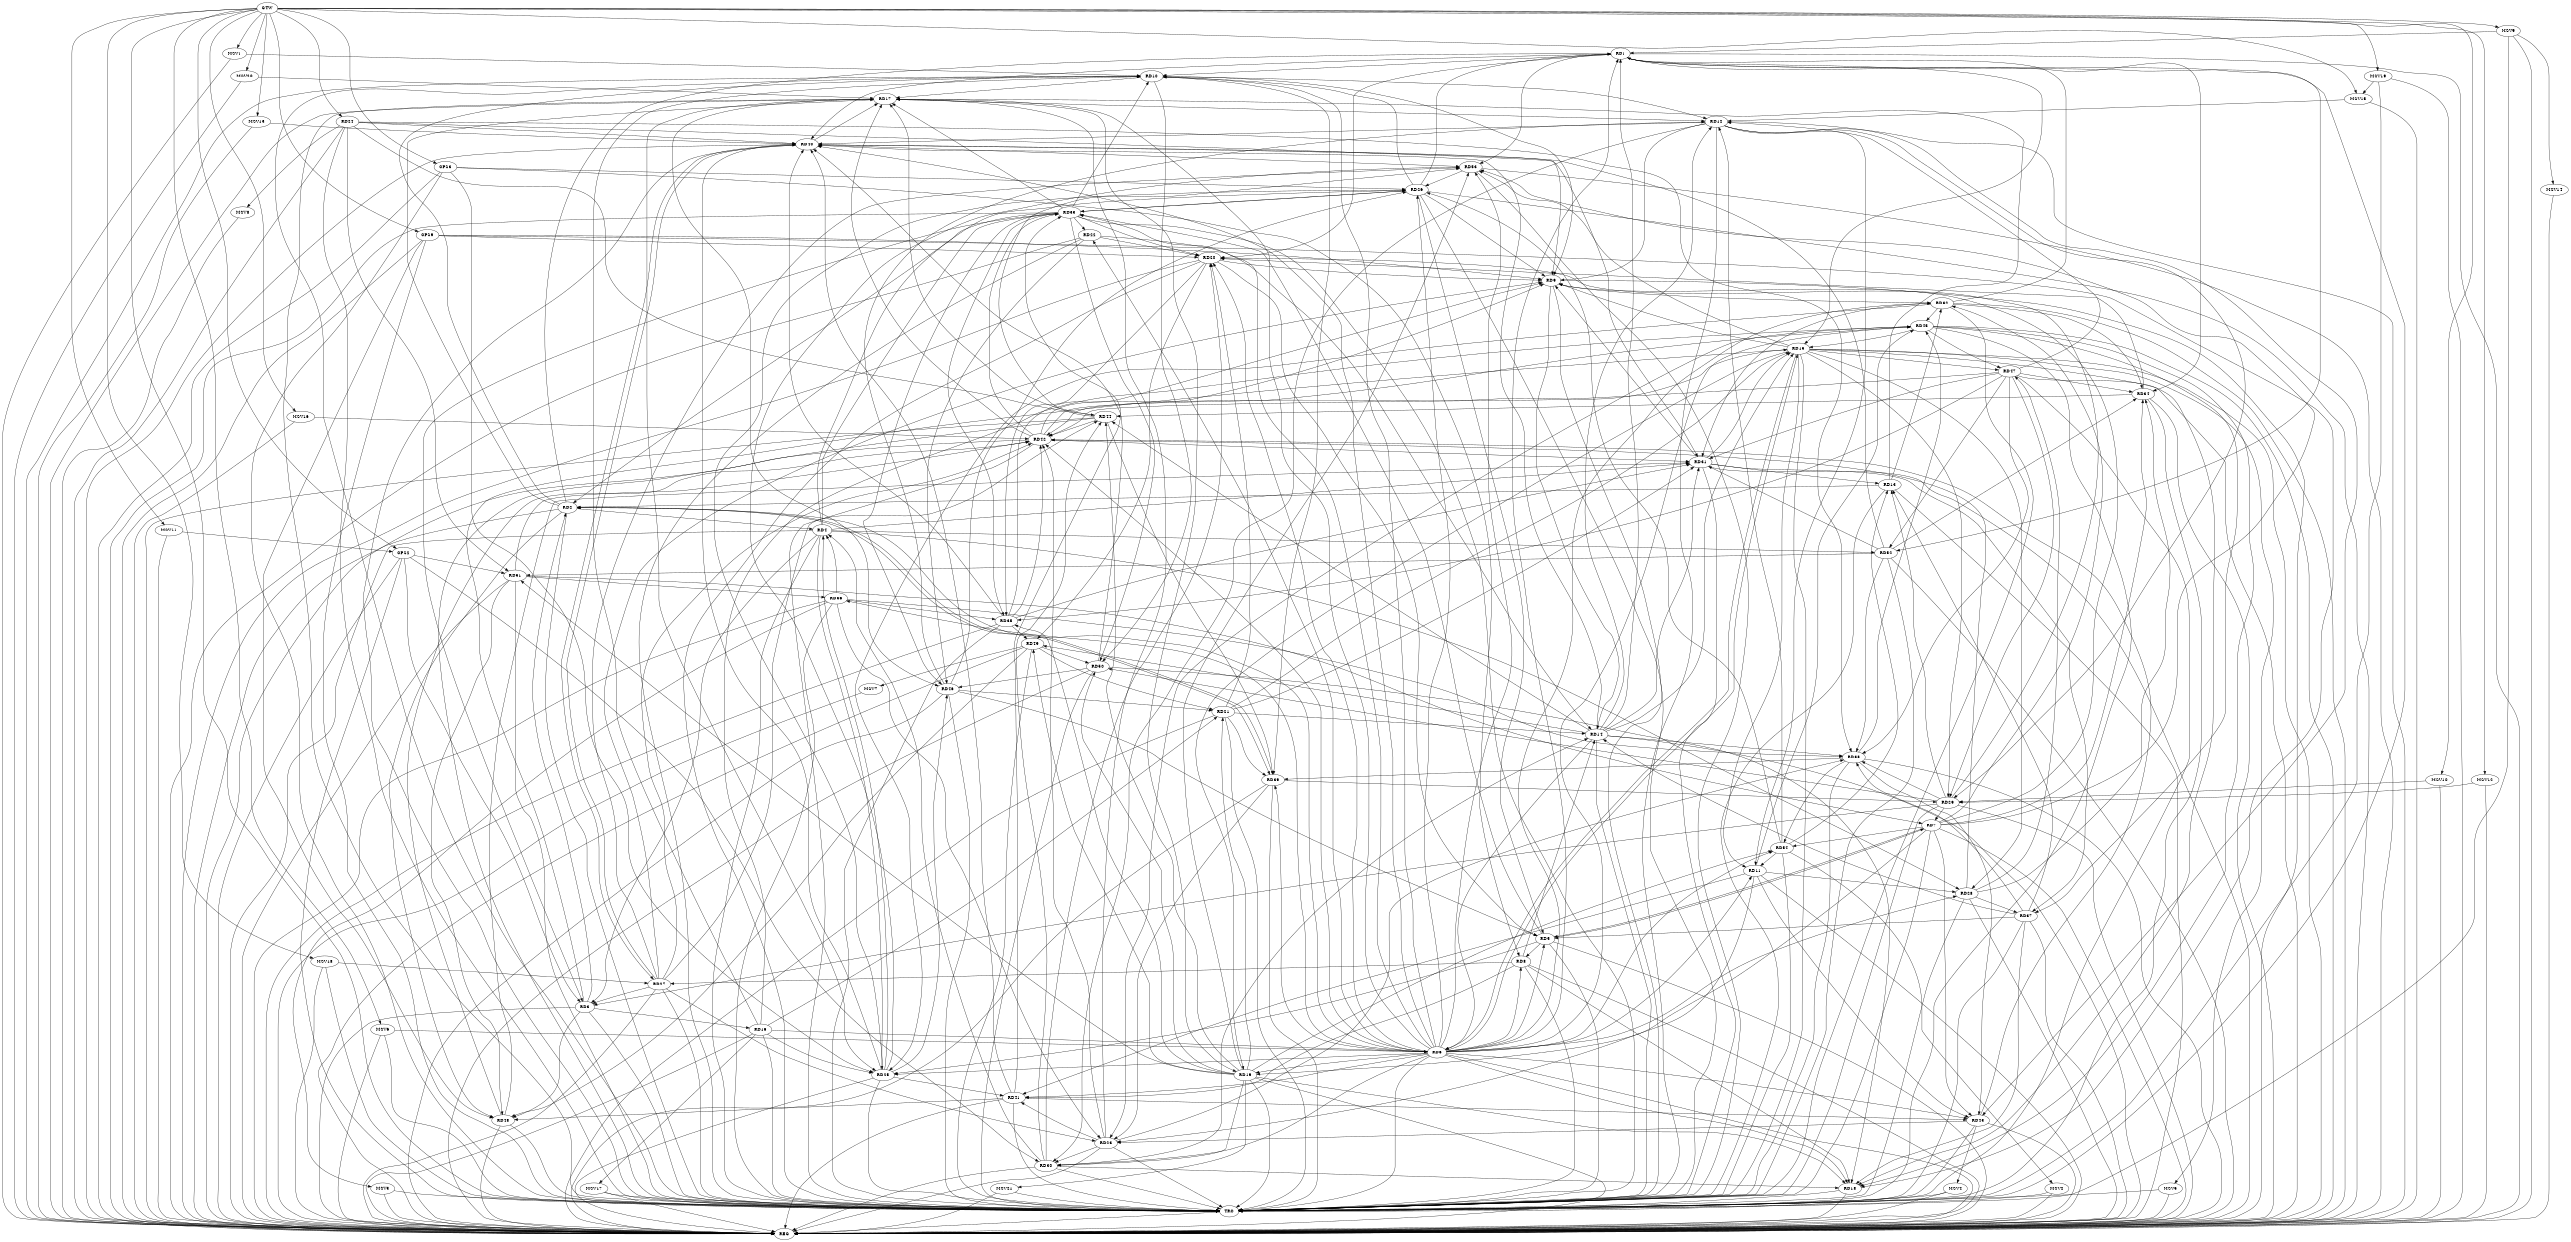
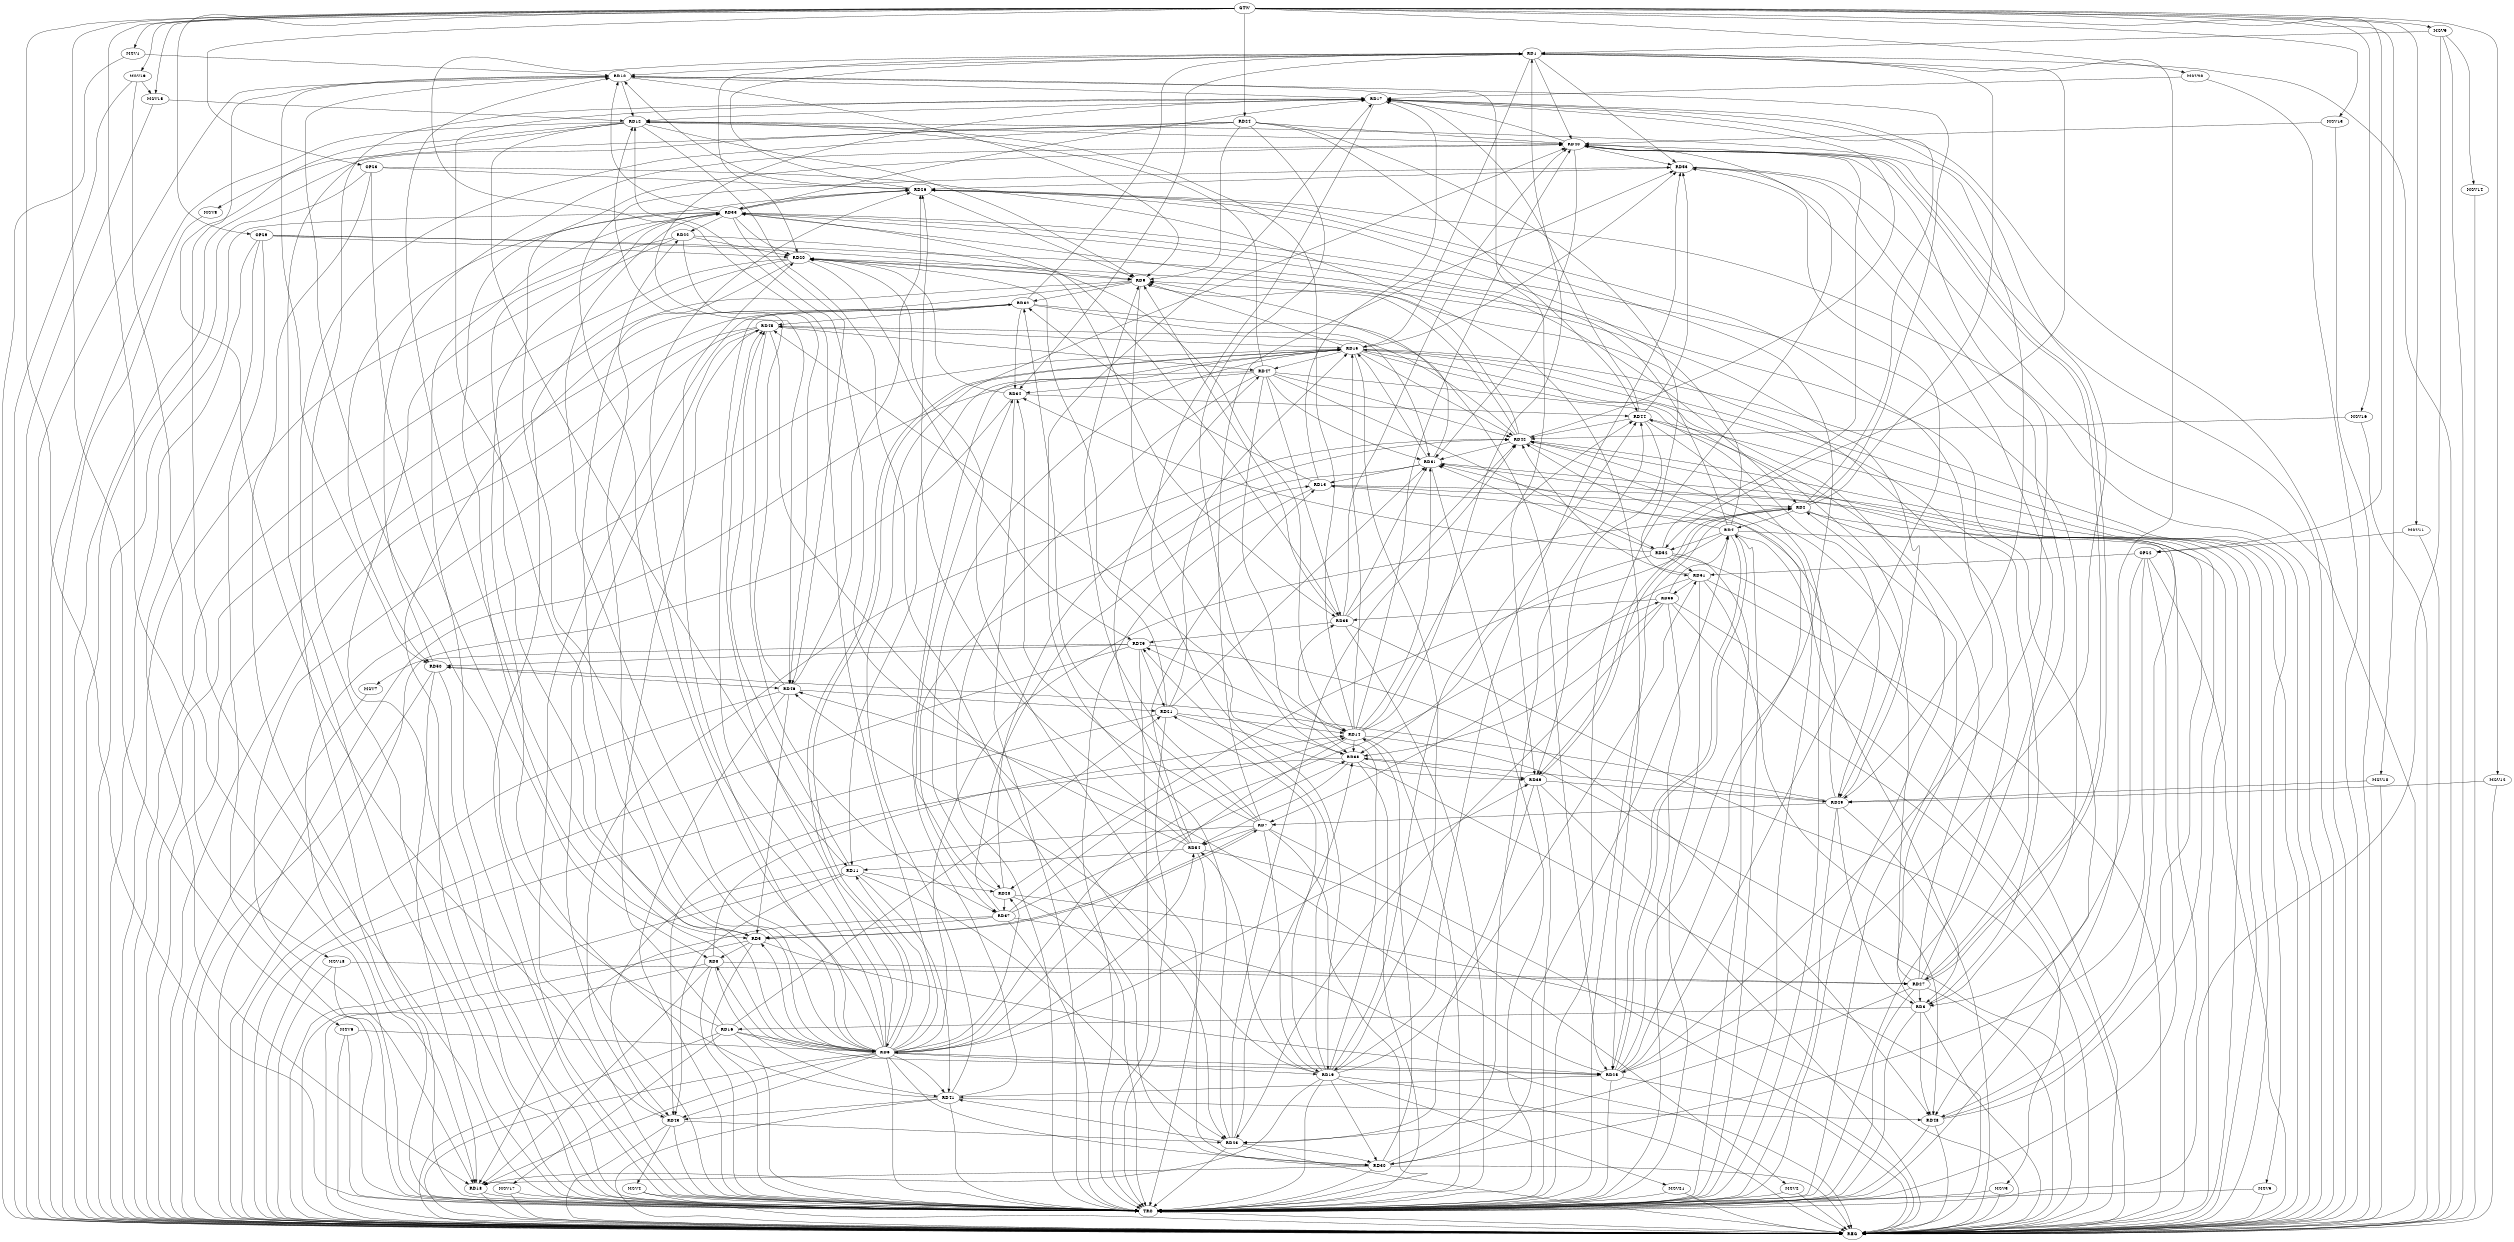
edge "RD41" -> "RD15": added
edge "RD28" -> "RD47": now "RD54" -> "RD47"
edge "RD6" -> "RD42": now "RD25" -> "RD42"
edge "RD19" -> "RD50": now "RD19" -> "RD46"
